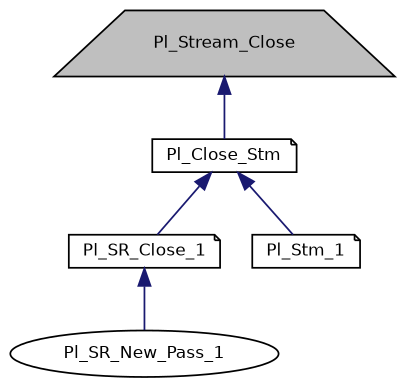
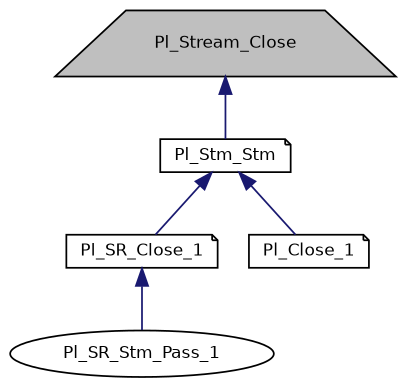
node "Pl_Close_Stm": label "Pl_Close_Stm" -> "Pl_Stm_Stm"
node "Pl_Stm_1": label "Pl_Stm_1" -> "Pl_Close_1"
node "Pl_SR_New_Pass_1": label "Pl_SR_New_Pass_1" -> "Pl_SR_Stm_Pass_1"
